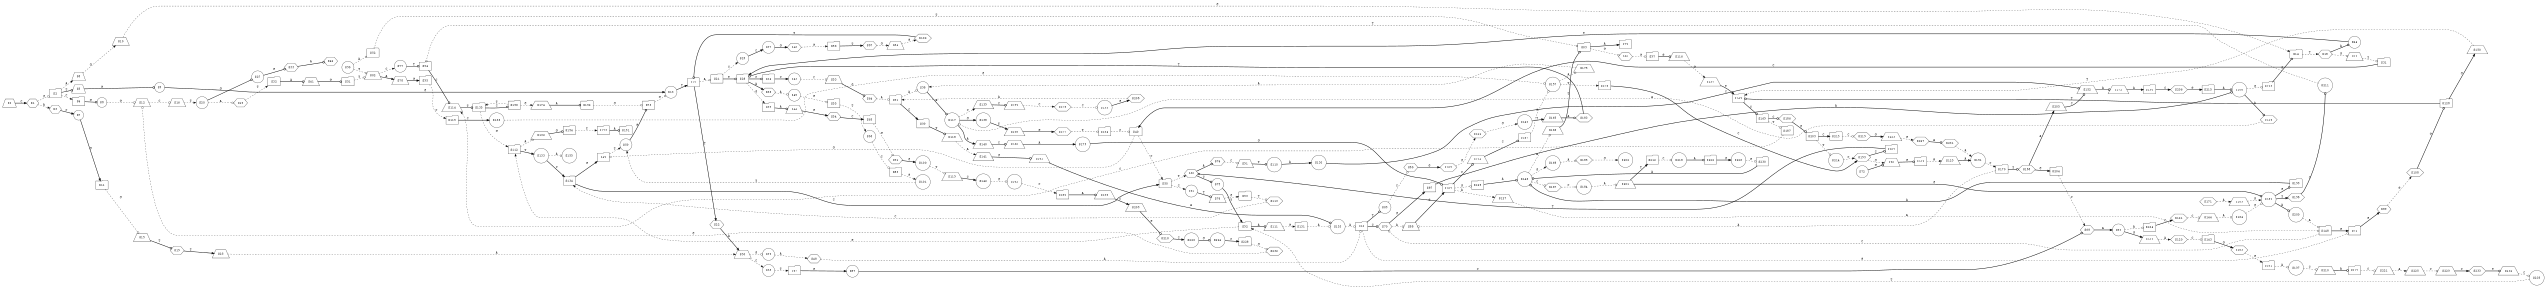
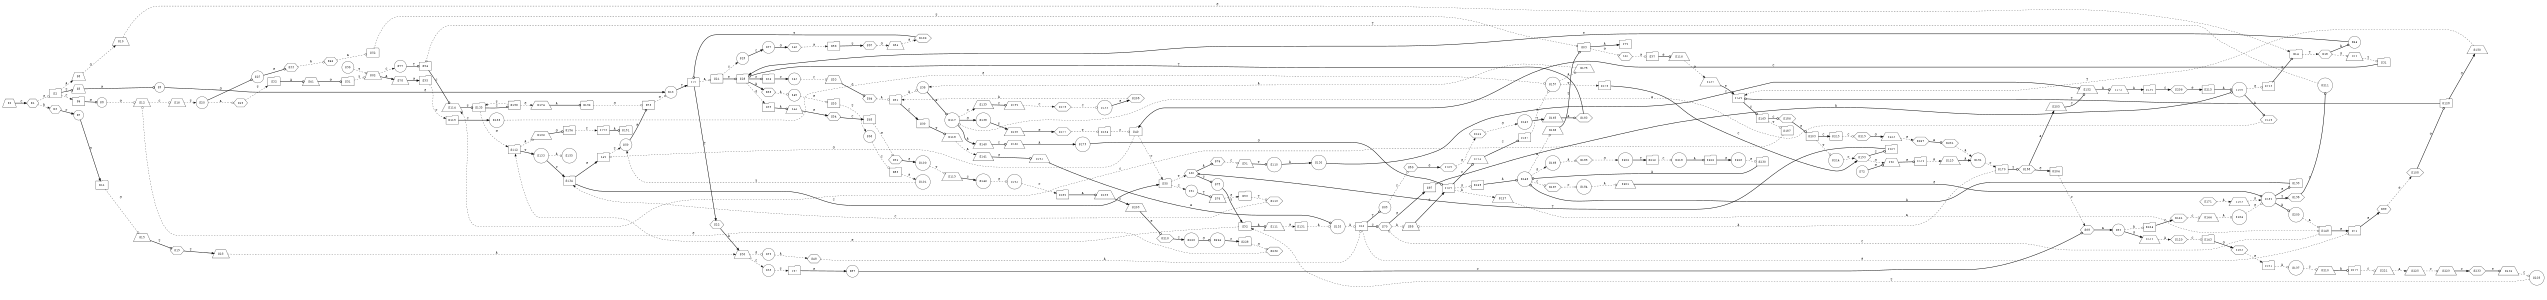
edge "S96" -> "S52": now "S42" -> "S52"
edge "S33" -> "S42": style bold -> dashed
edge "S201" -> "S212": now "S202" -> "S212"
